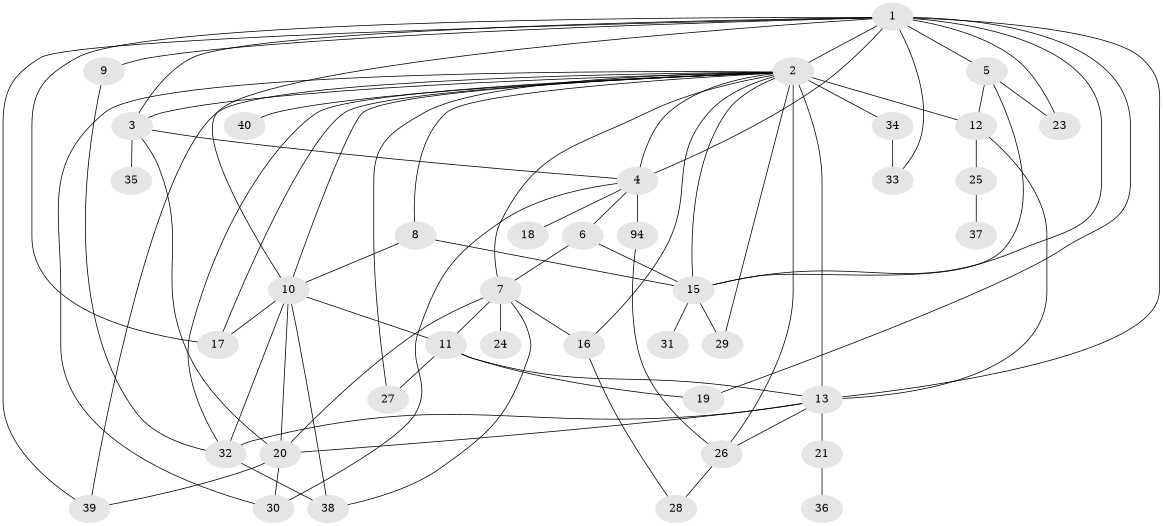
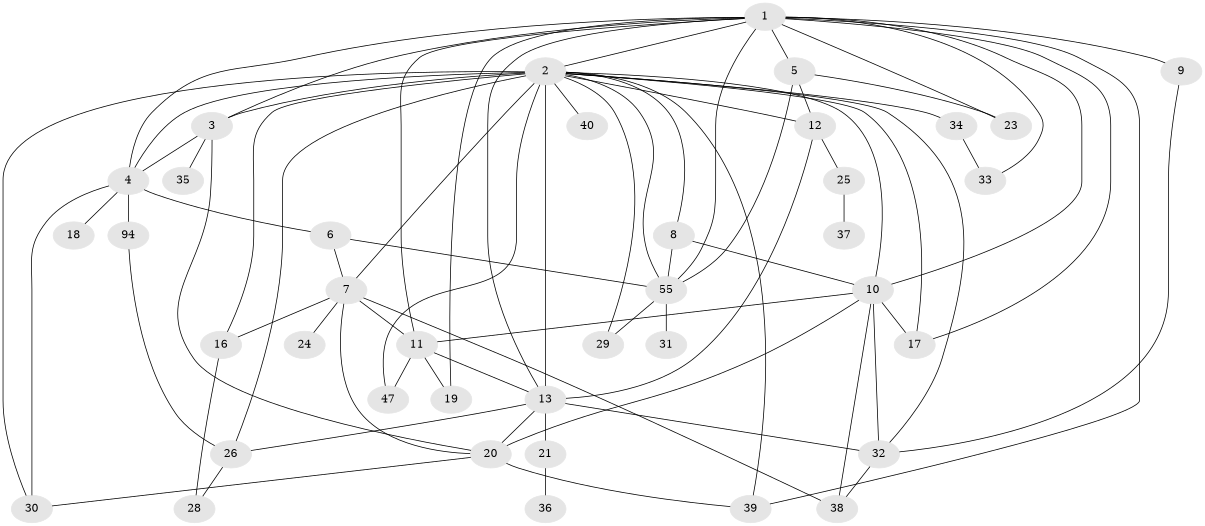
edge "1" -- "11": added
node "15": label "15" -> "55"
node "27": label "27" -> "47"
